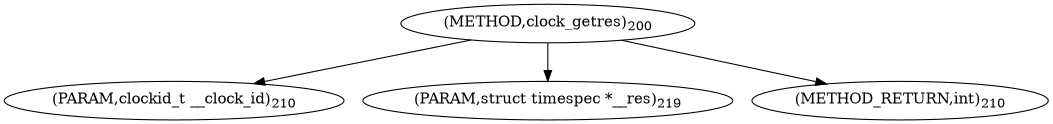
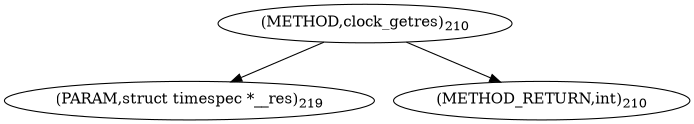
node "(METHOD,clock_getres)": text "200" -> "210"
node "(PARAM,clockid_t __clock_id)": removed
